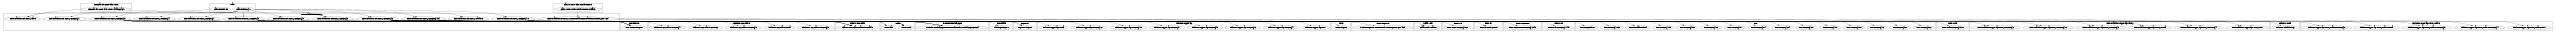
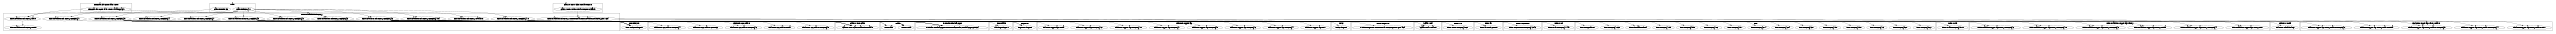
node "Text::Tradition::Directory::store": added
